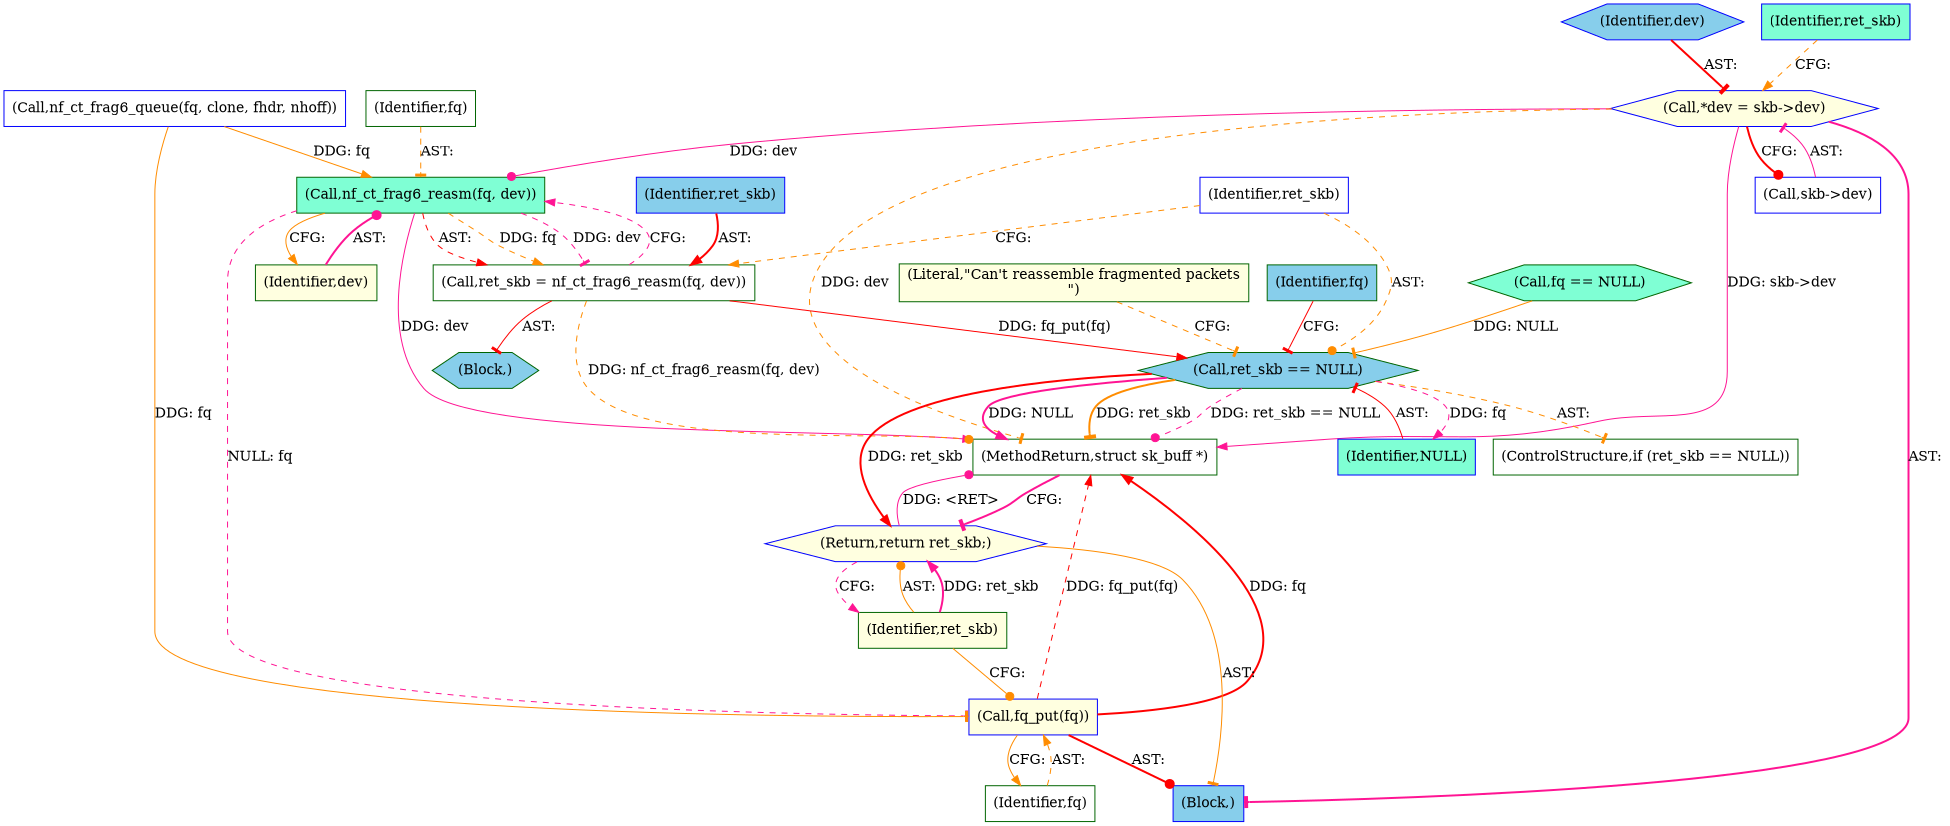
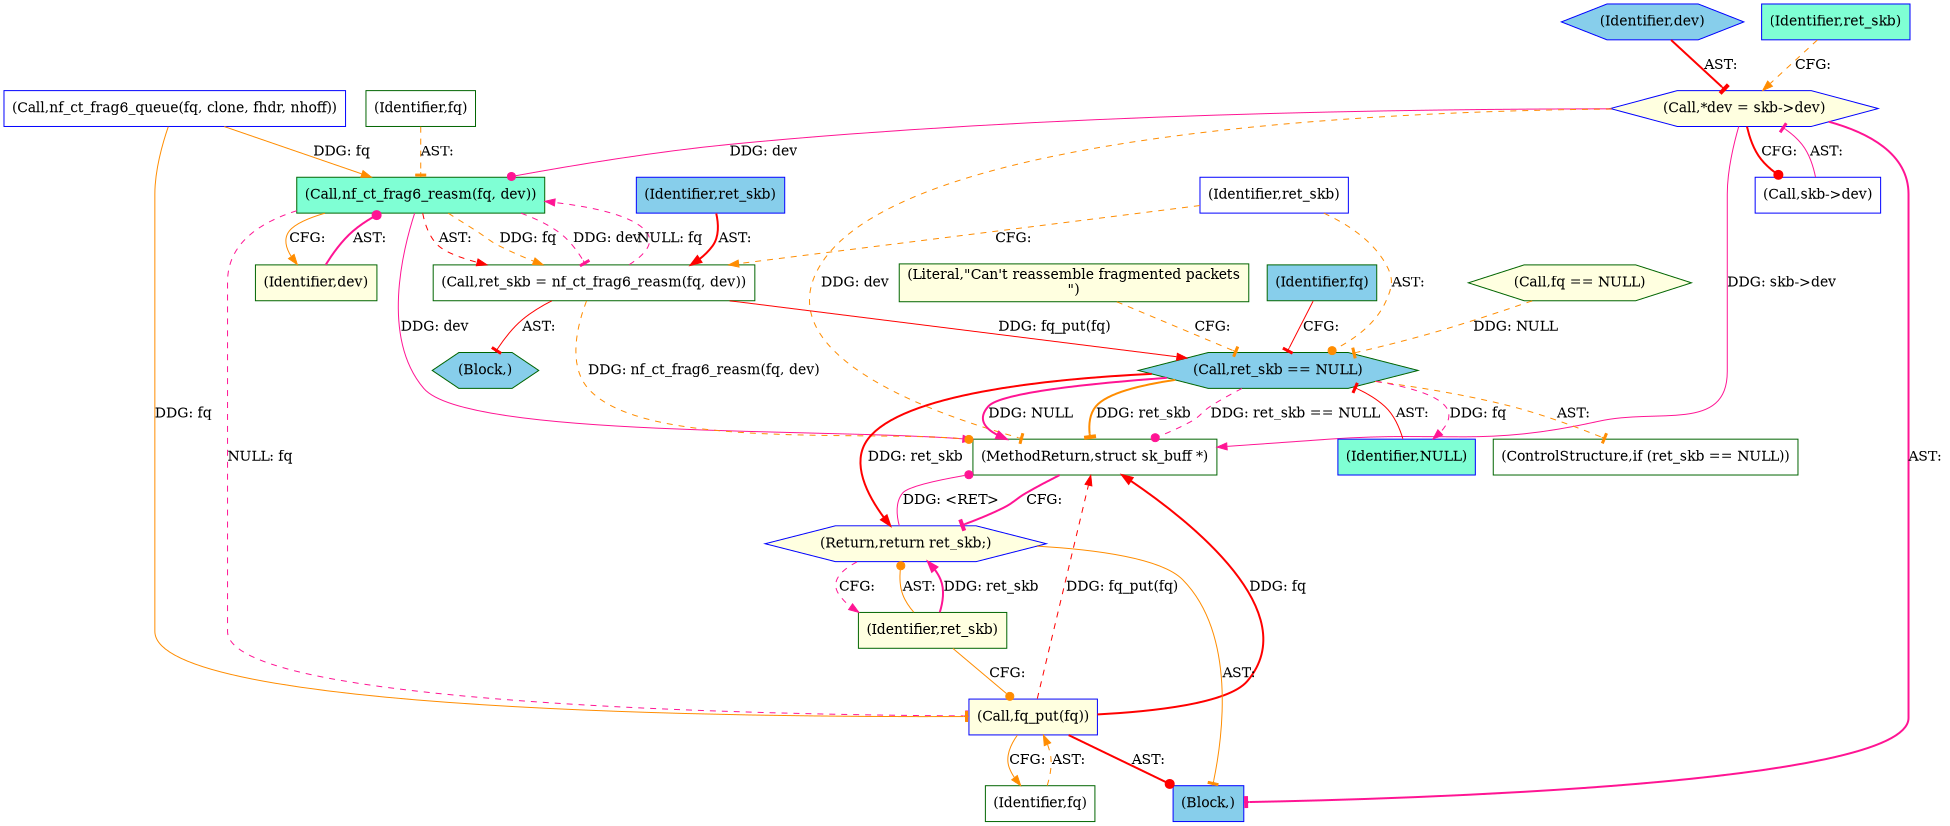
edge "(Call,ret_skb = nf_ct_frag6_reasm(fq, dev))" -> "(Call,nf_ct_frag6_reasm(fq, dev))": label "CFG: " -> "NULL: fq"
node "(Call,fq == NULL)": fillcolor aquamarine -> lightyellow
edge "(Call,fq == NULL)" -> "(Call,ret_skb == NULL)": style solid -> dashed
